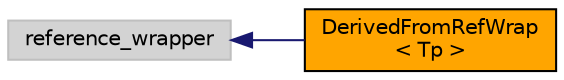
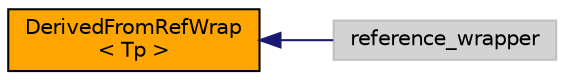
edge "DerivedFromRefWrap < Tp >" -> "reference_wrapper": reversed
